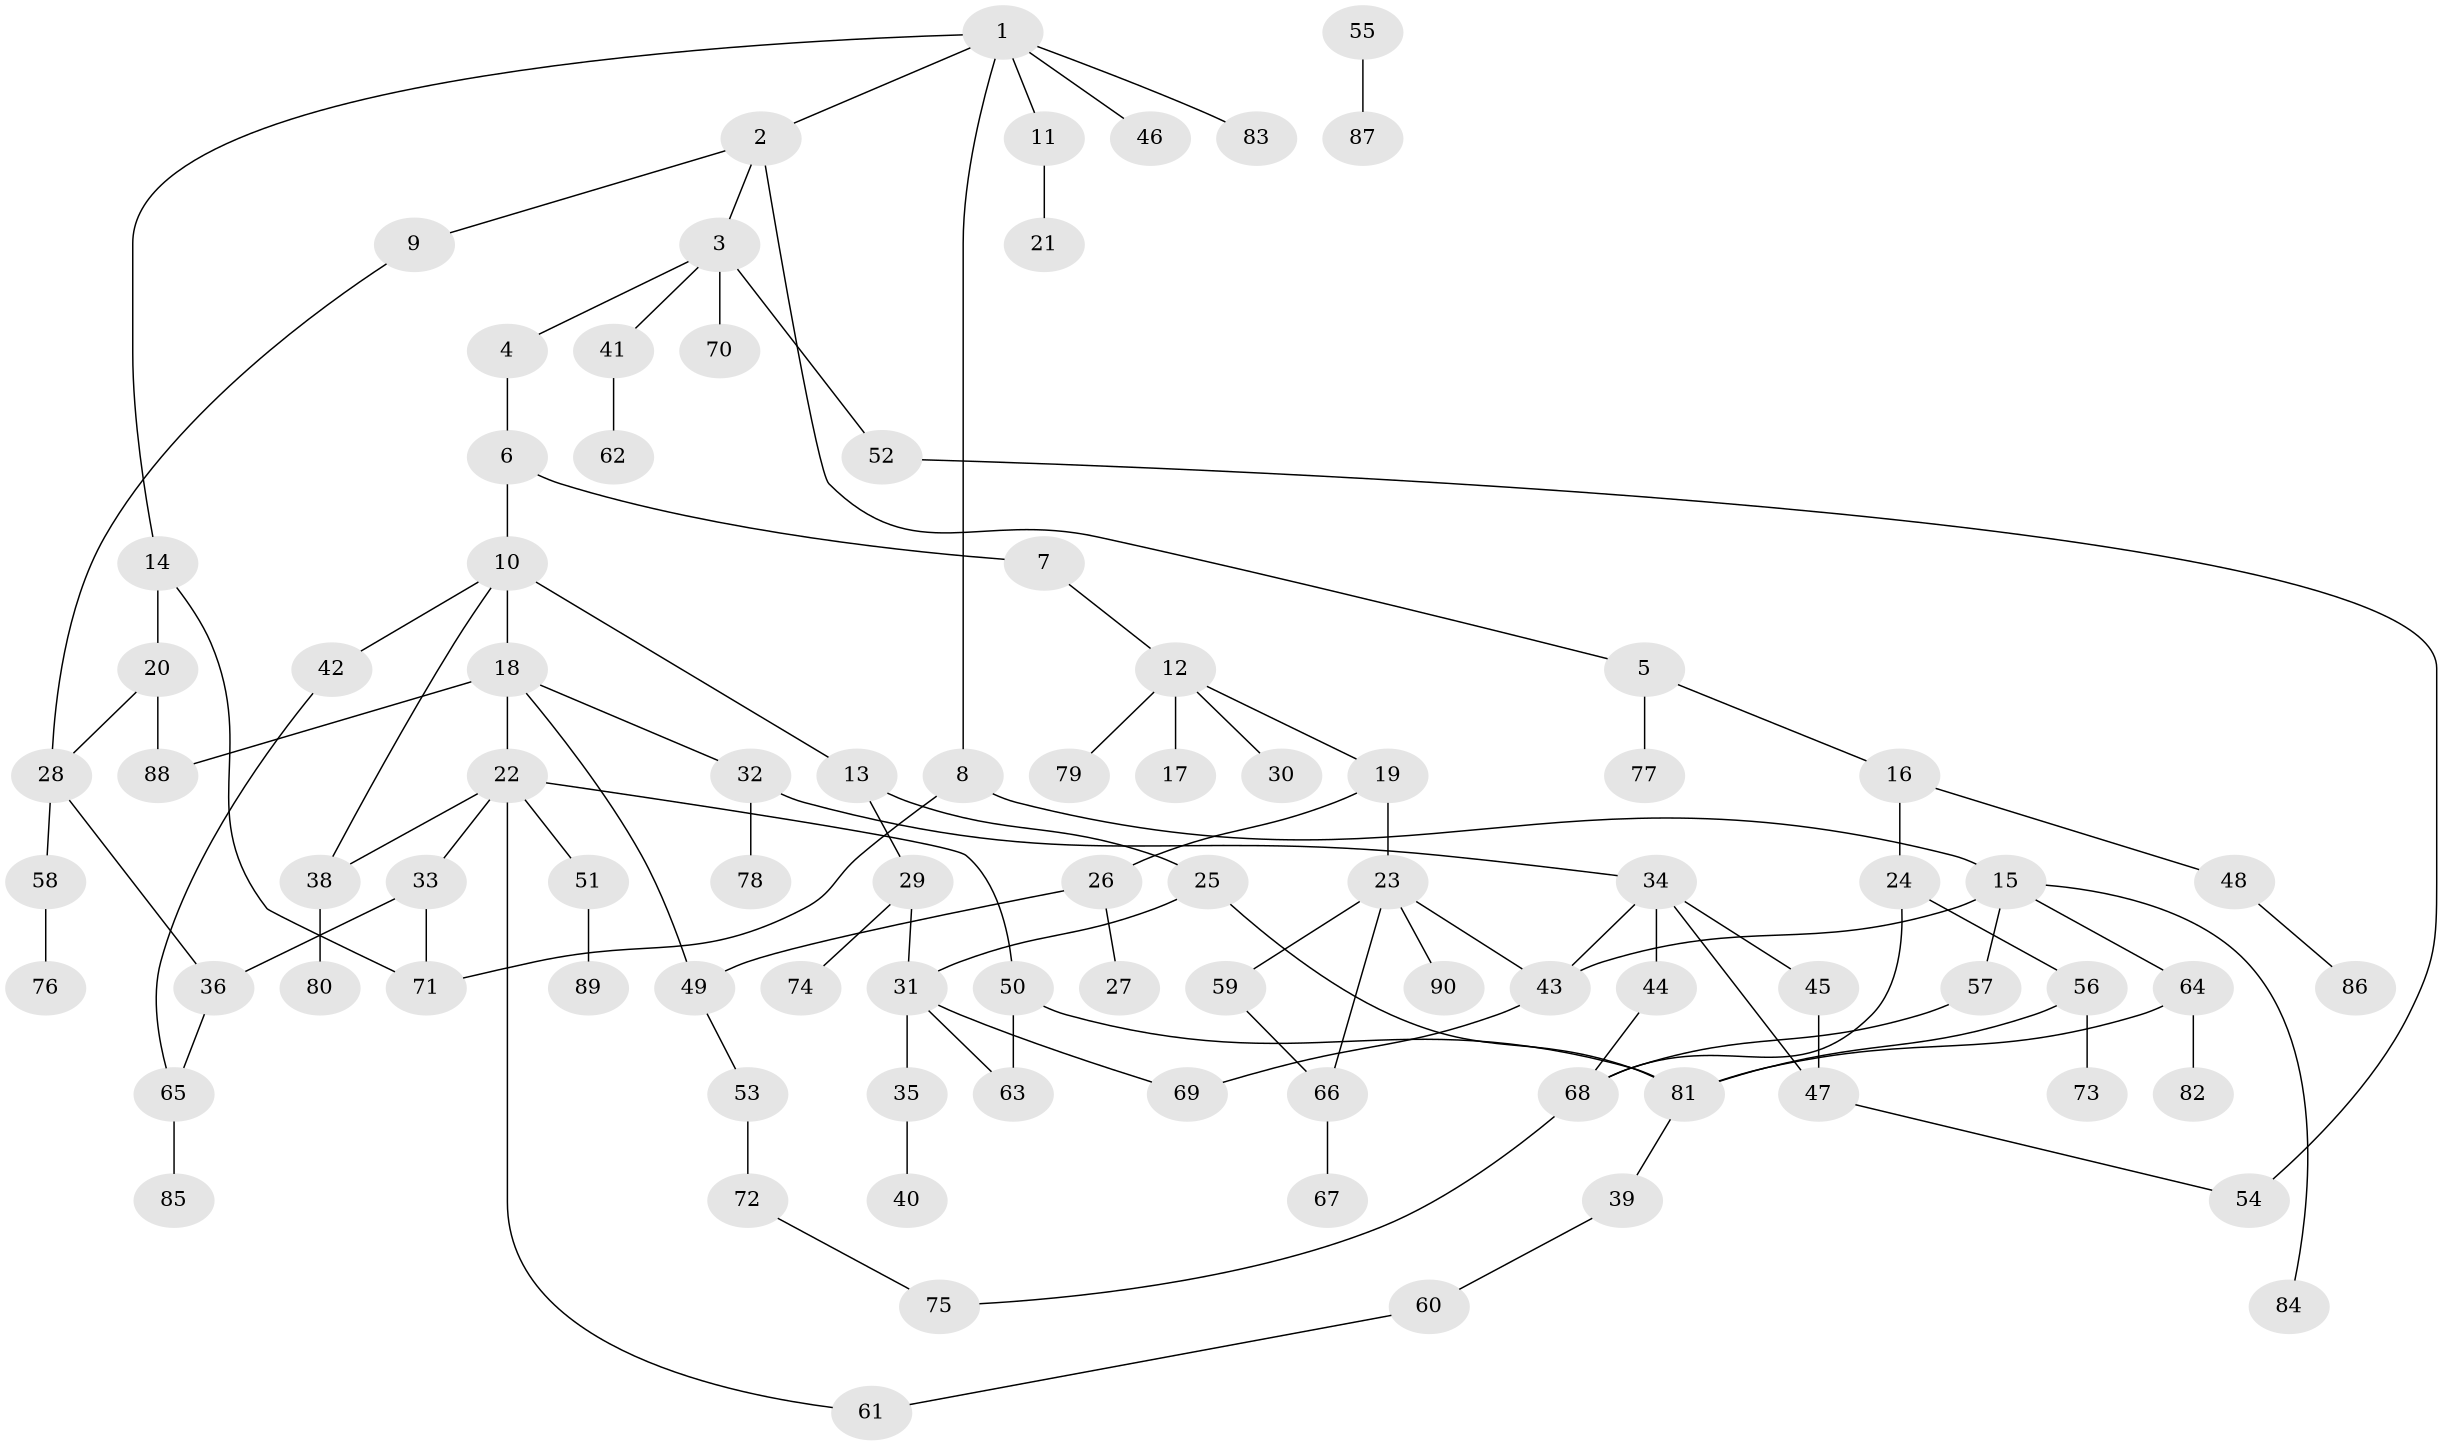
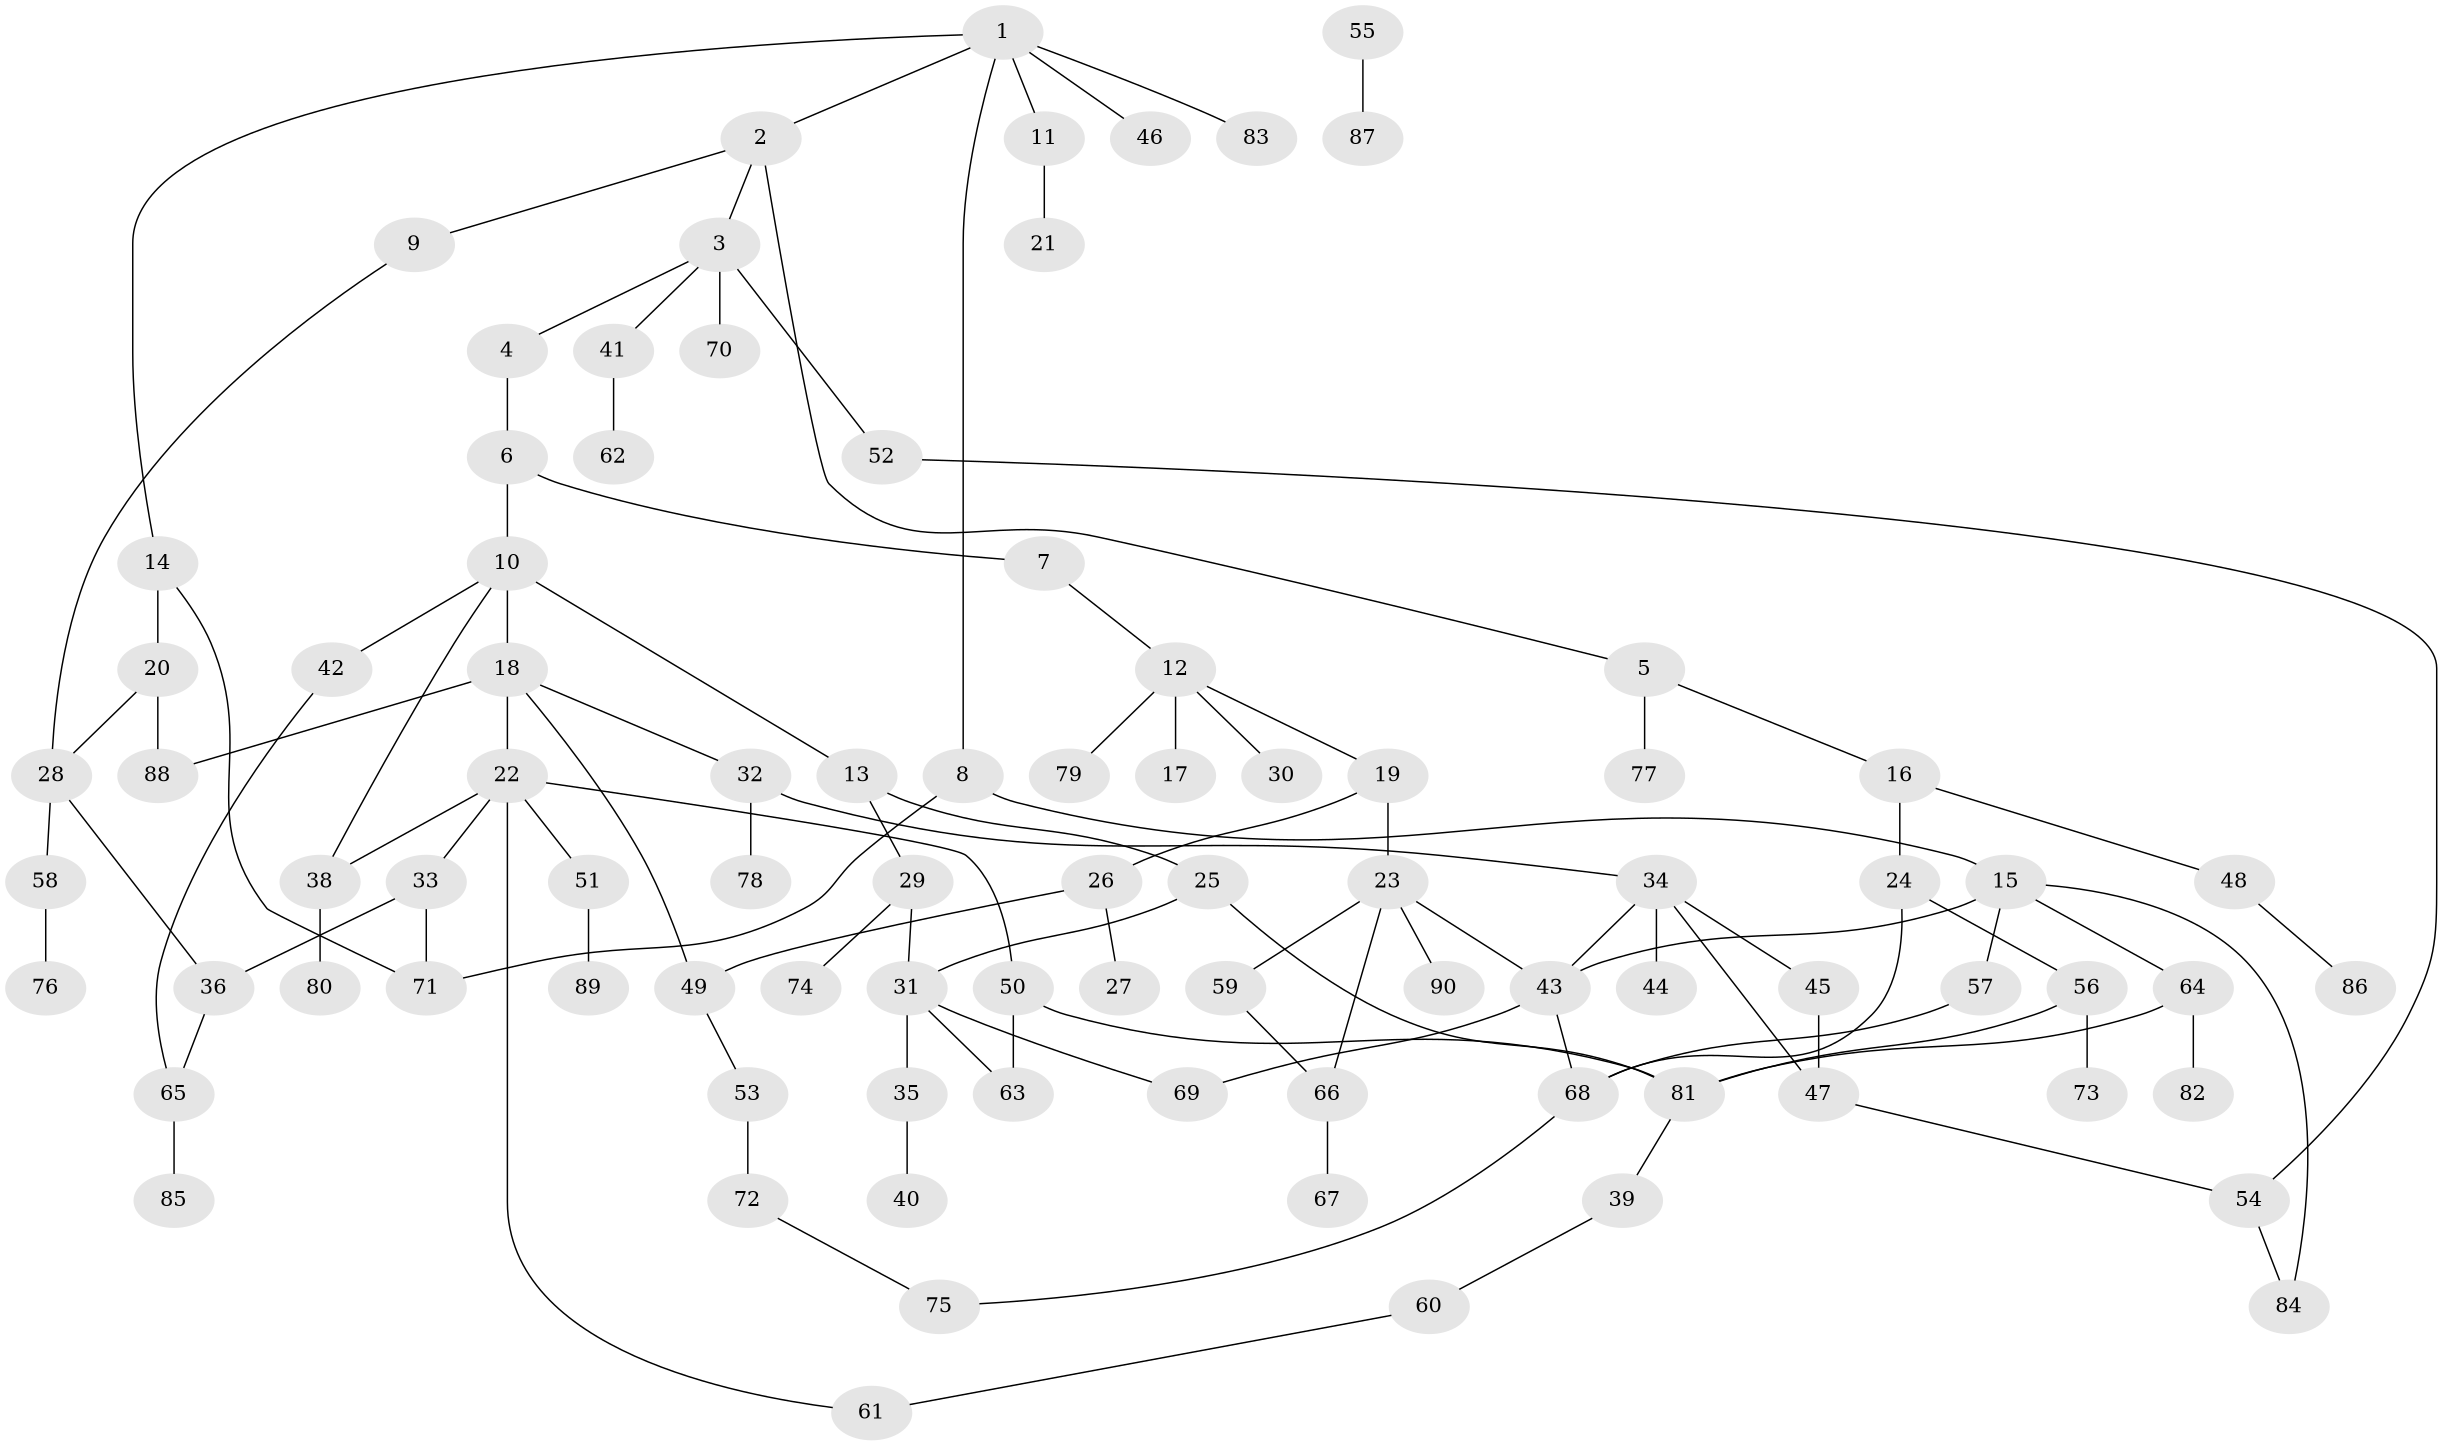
edge "44" -- "68": now "43" -- "68"
edge "54" -- "84": added
